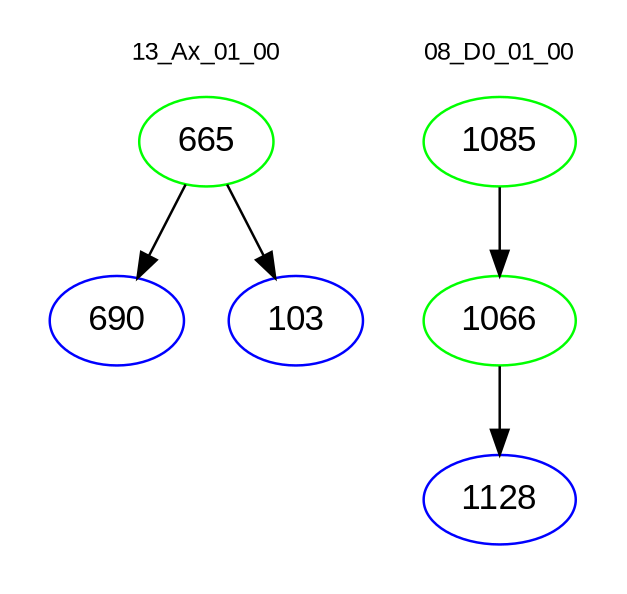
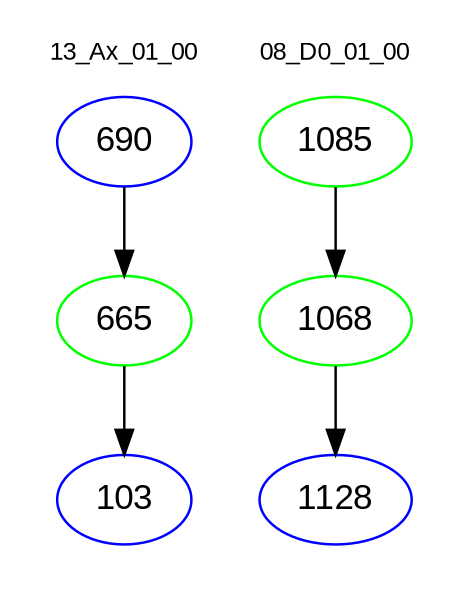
edge "665" -> "690": reversed
node "1066": label "1066" -> "1068"
